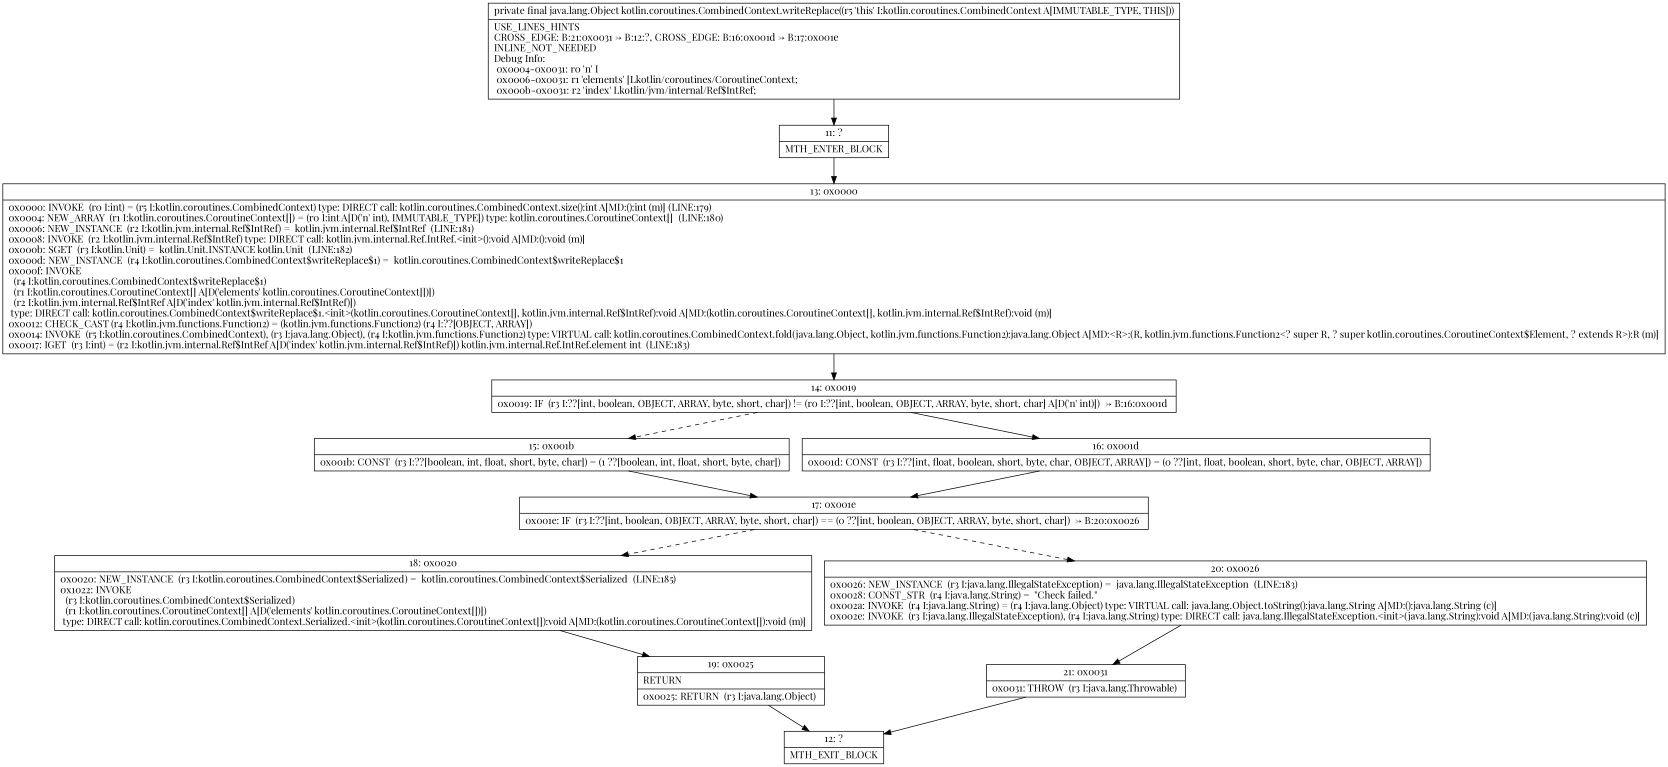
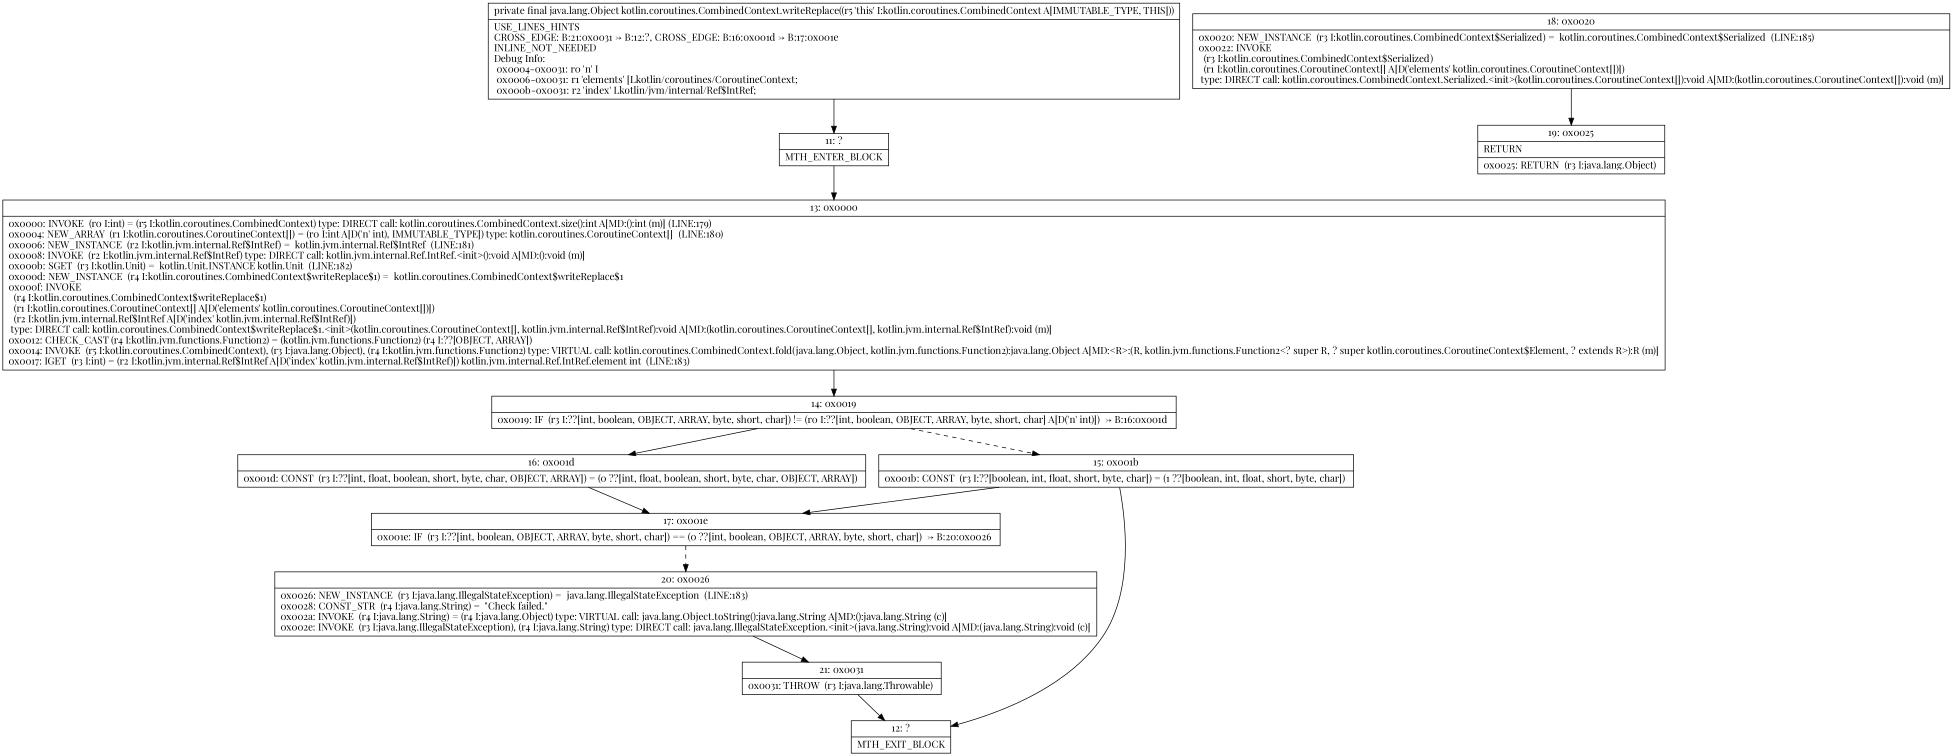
edge "17: 0x001e" -> "18: 0x0020": removed
node "18: 0x0020": text "0x1022: INVOKE" -> "0x0022: INVOKE"
edge "19: 0x0025" -> "12: ?": now "15: 0x001b" -> "12: ?"
